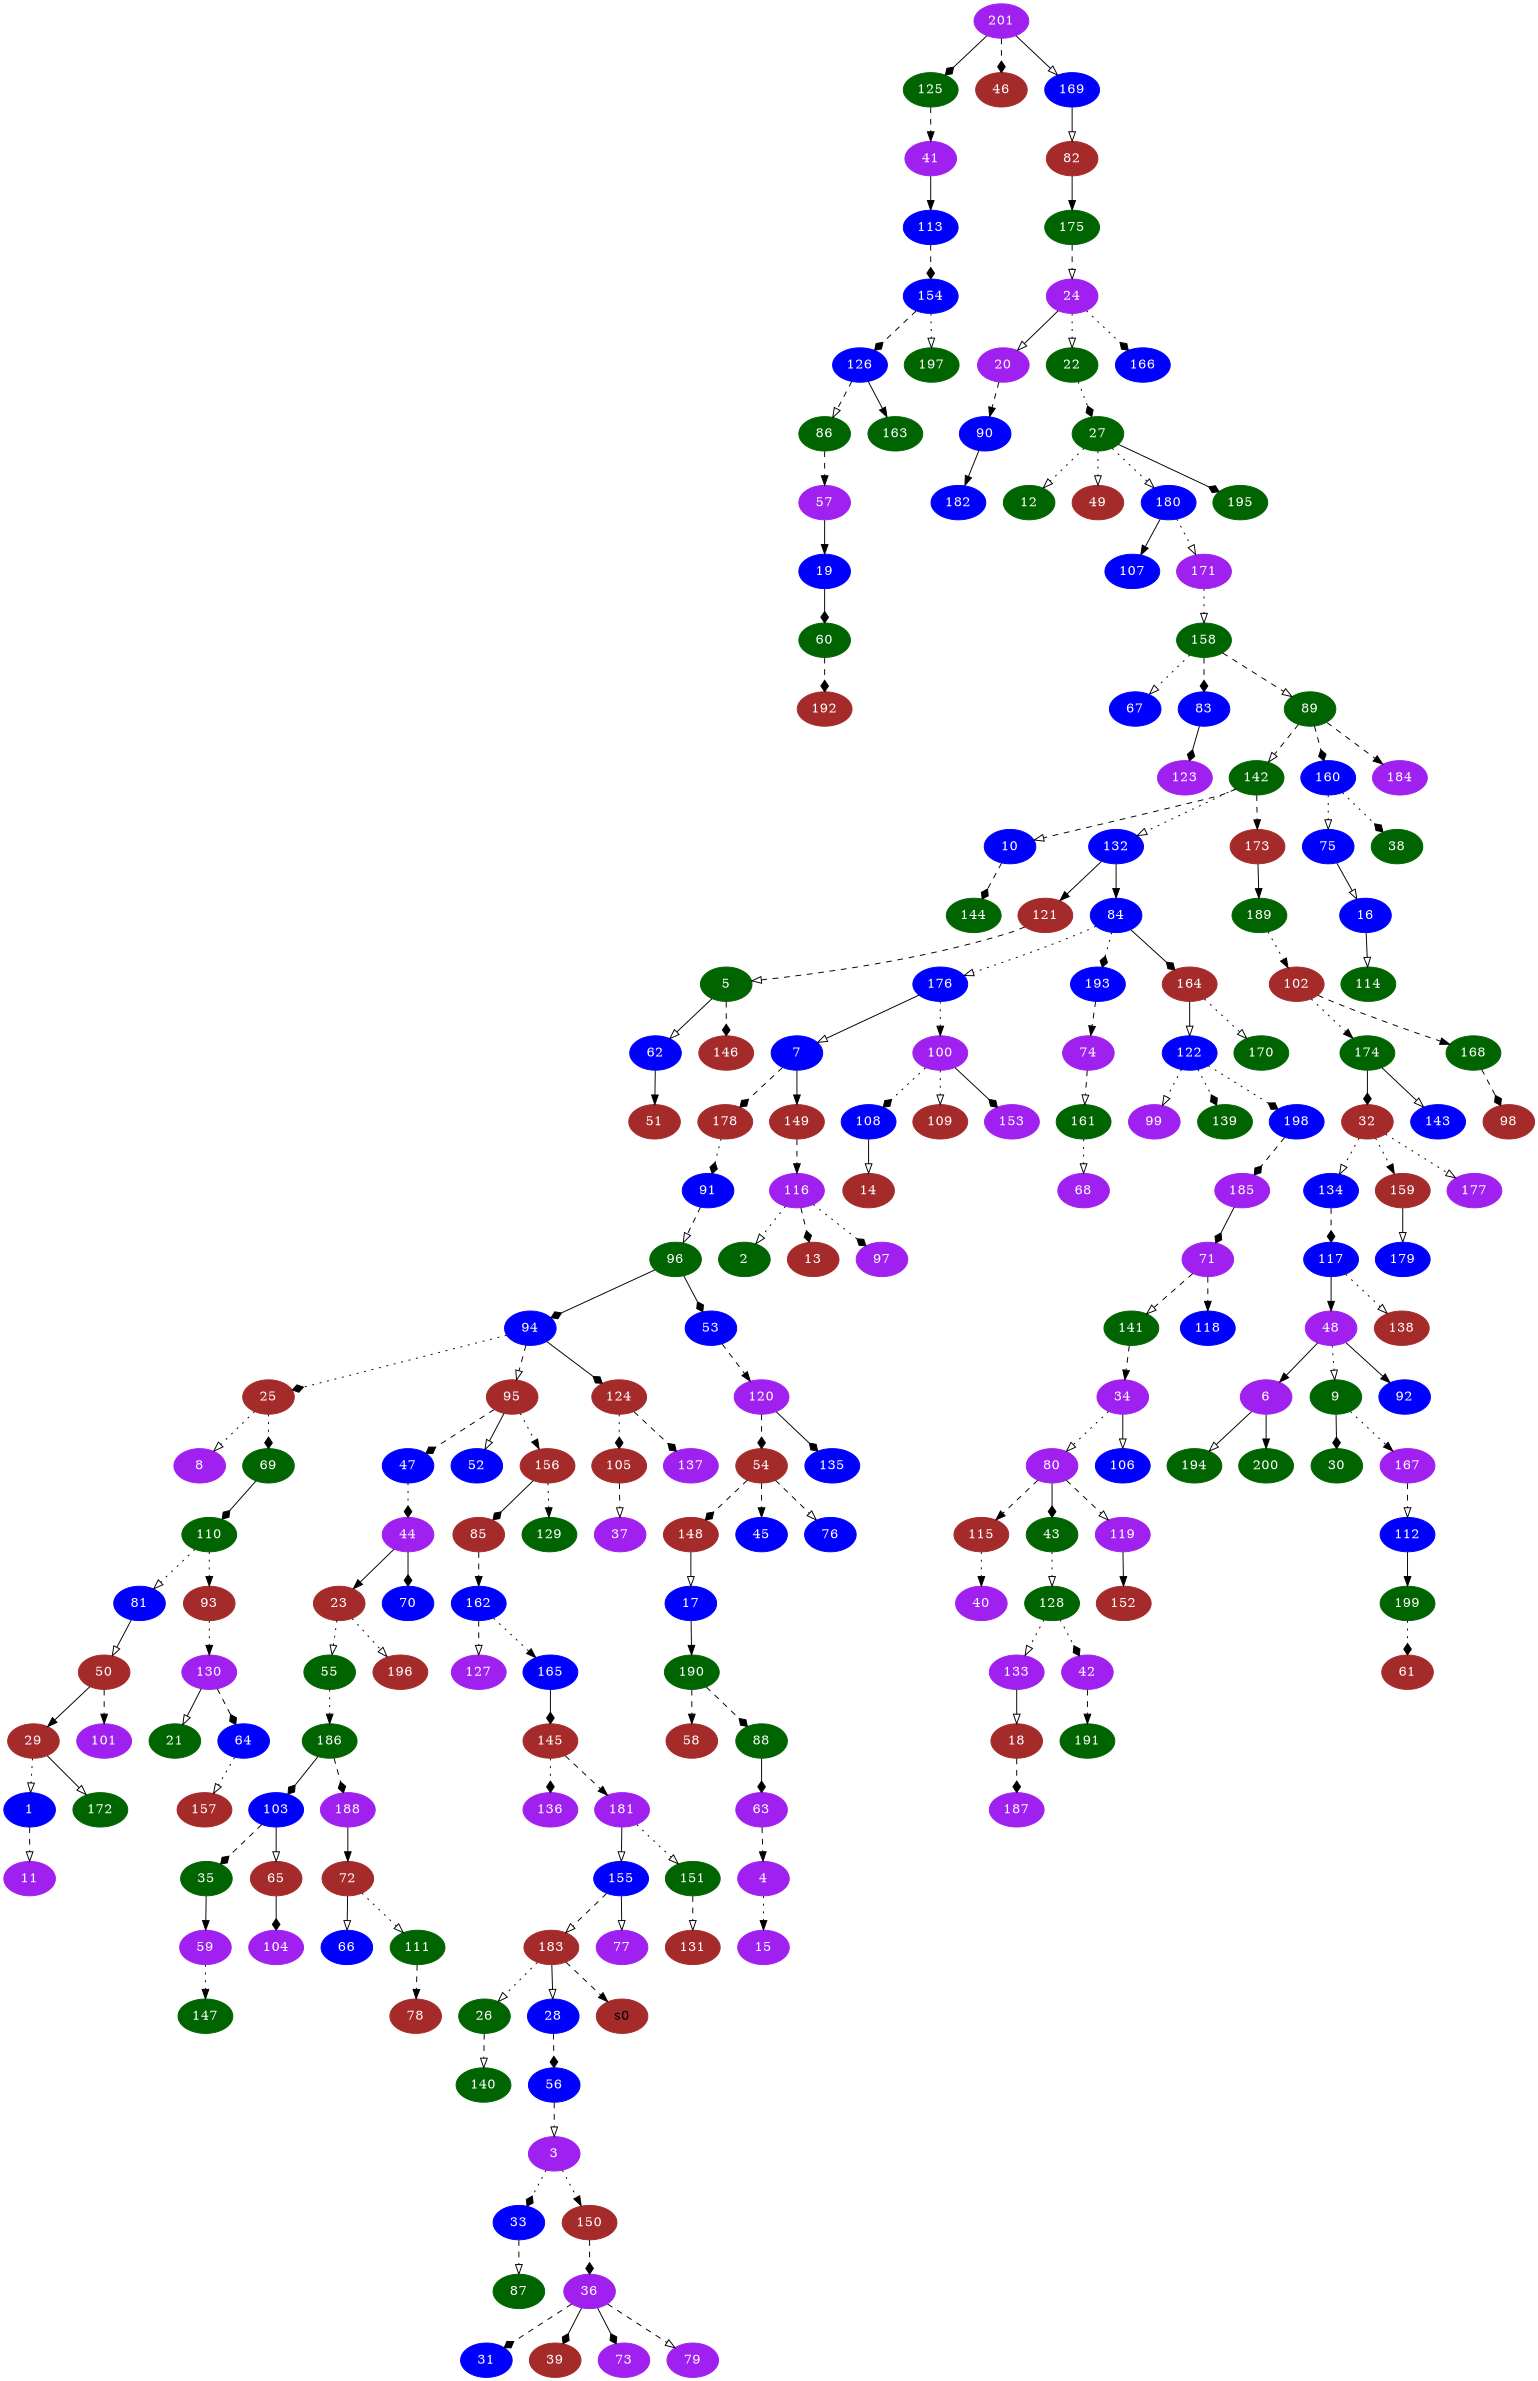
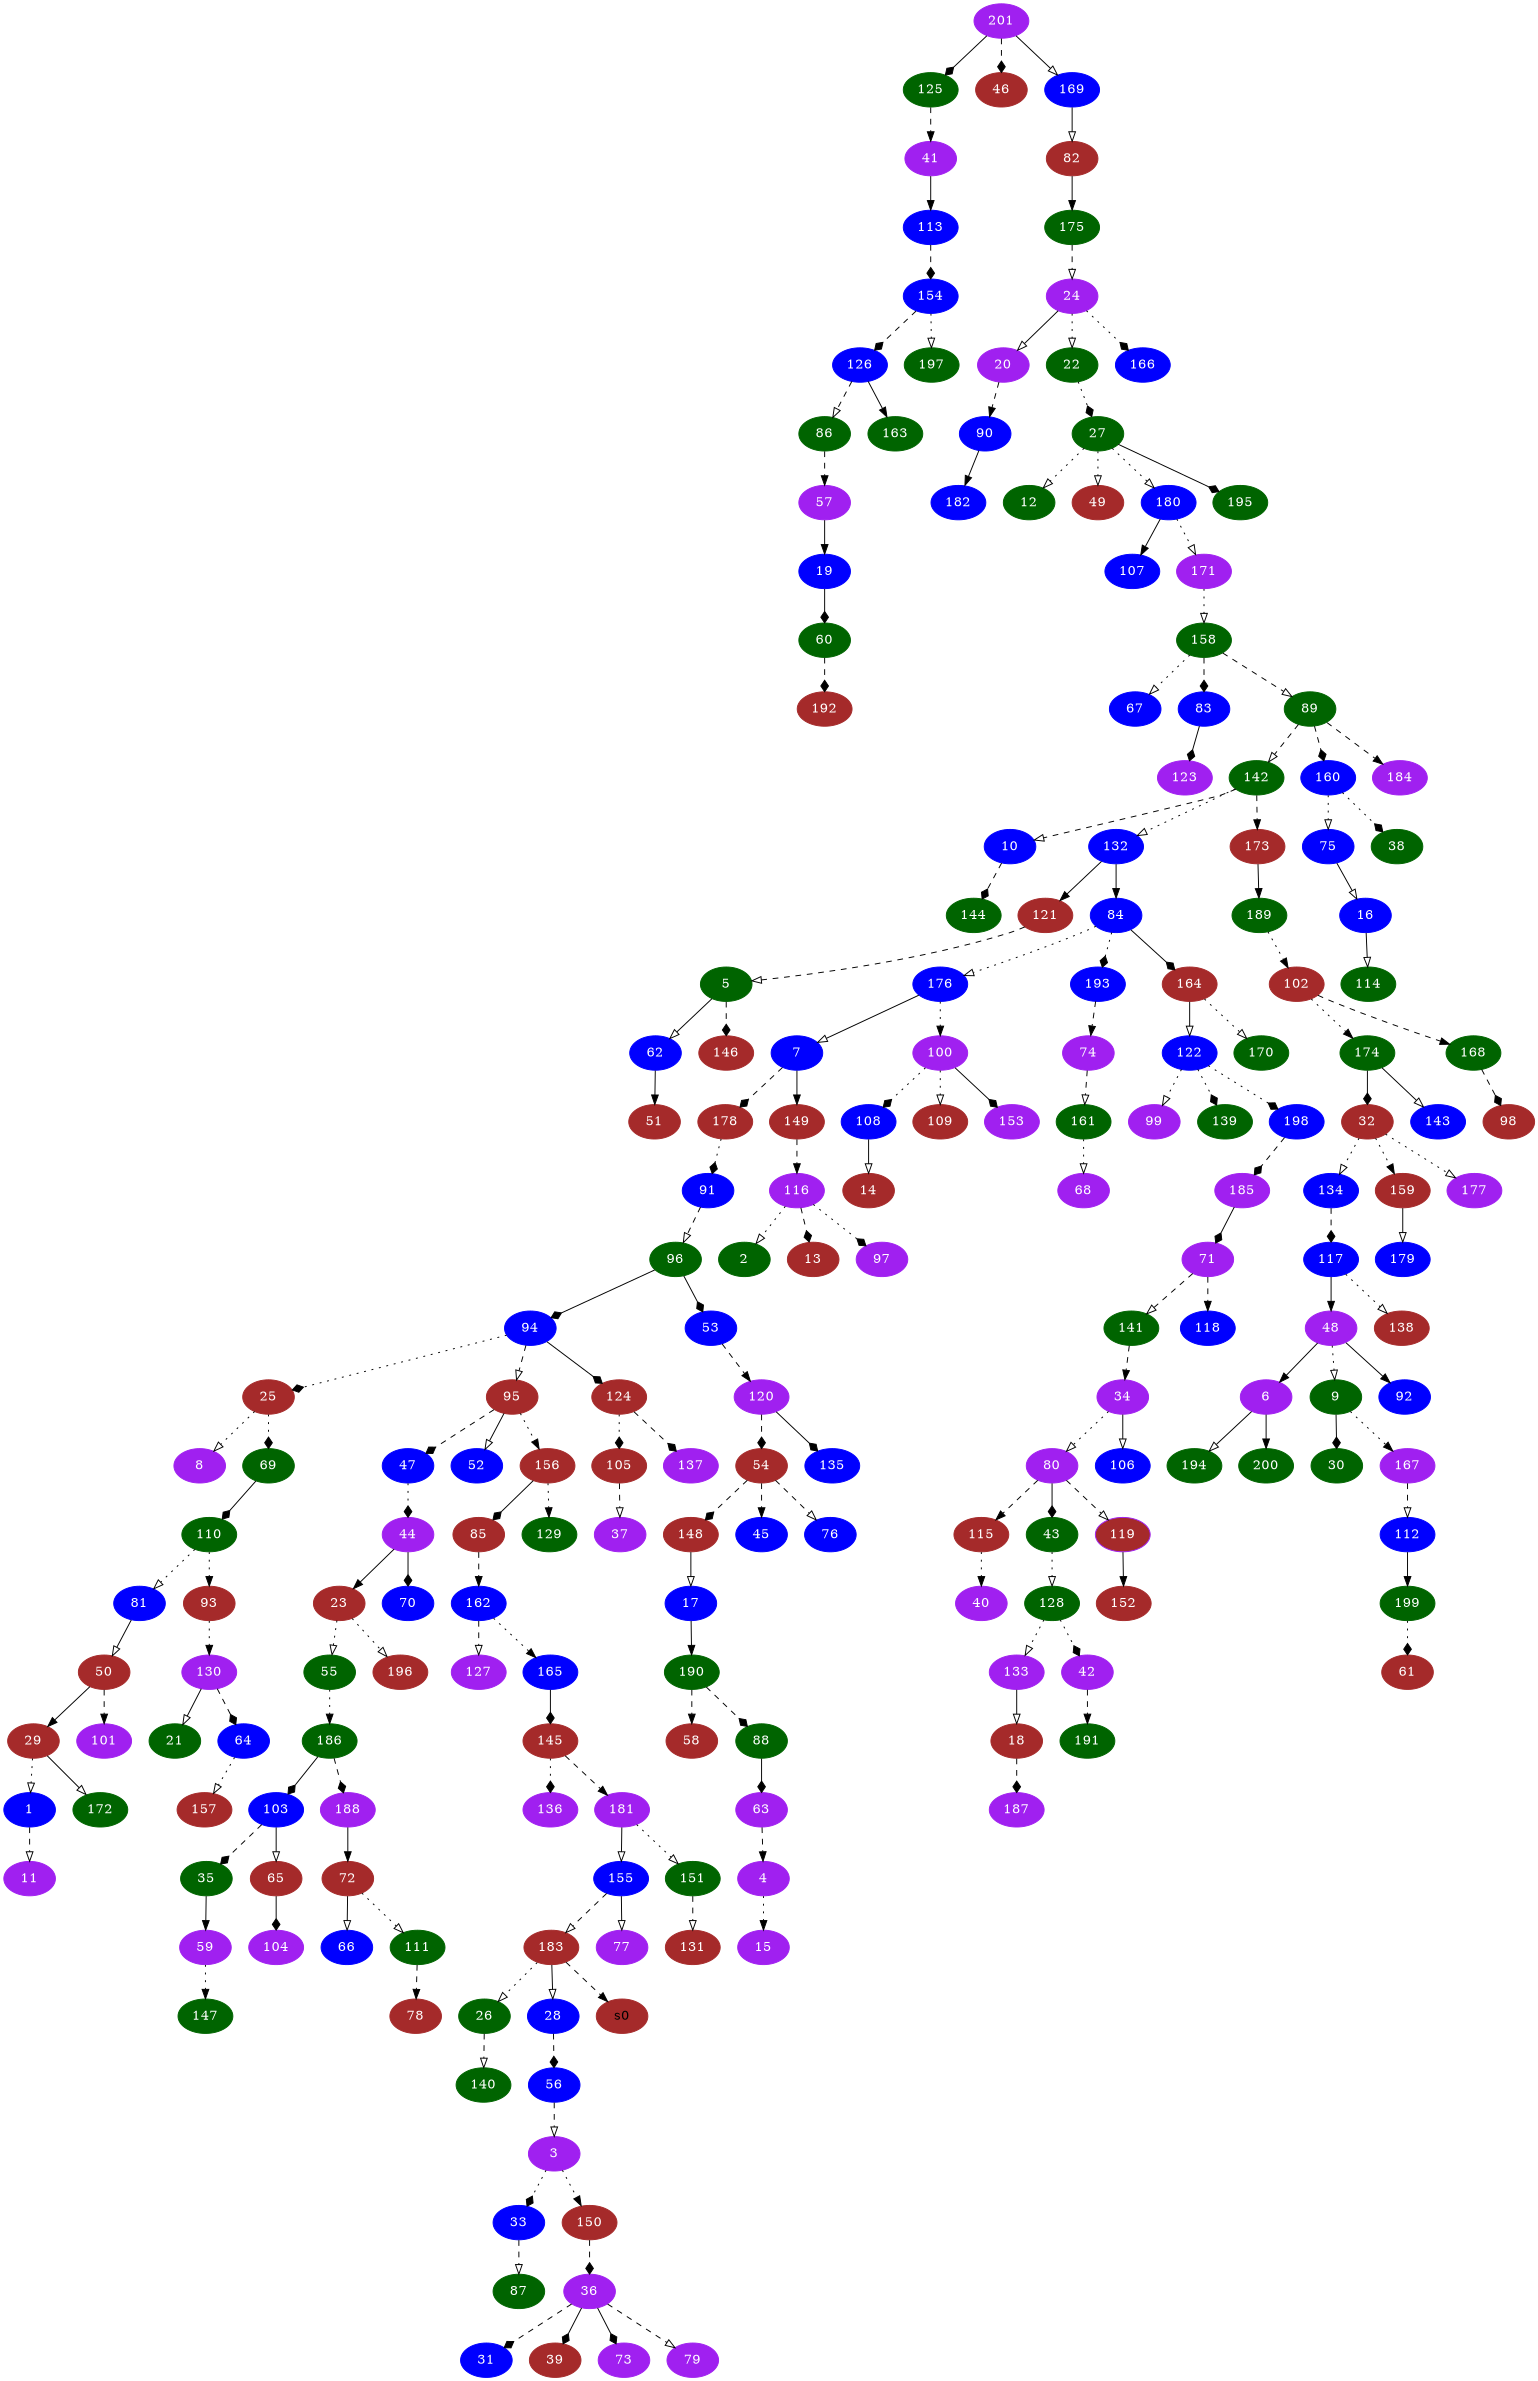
node "119": fillcolor purple -> brown
